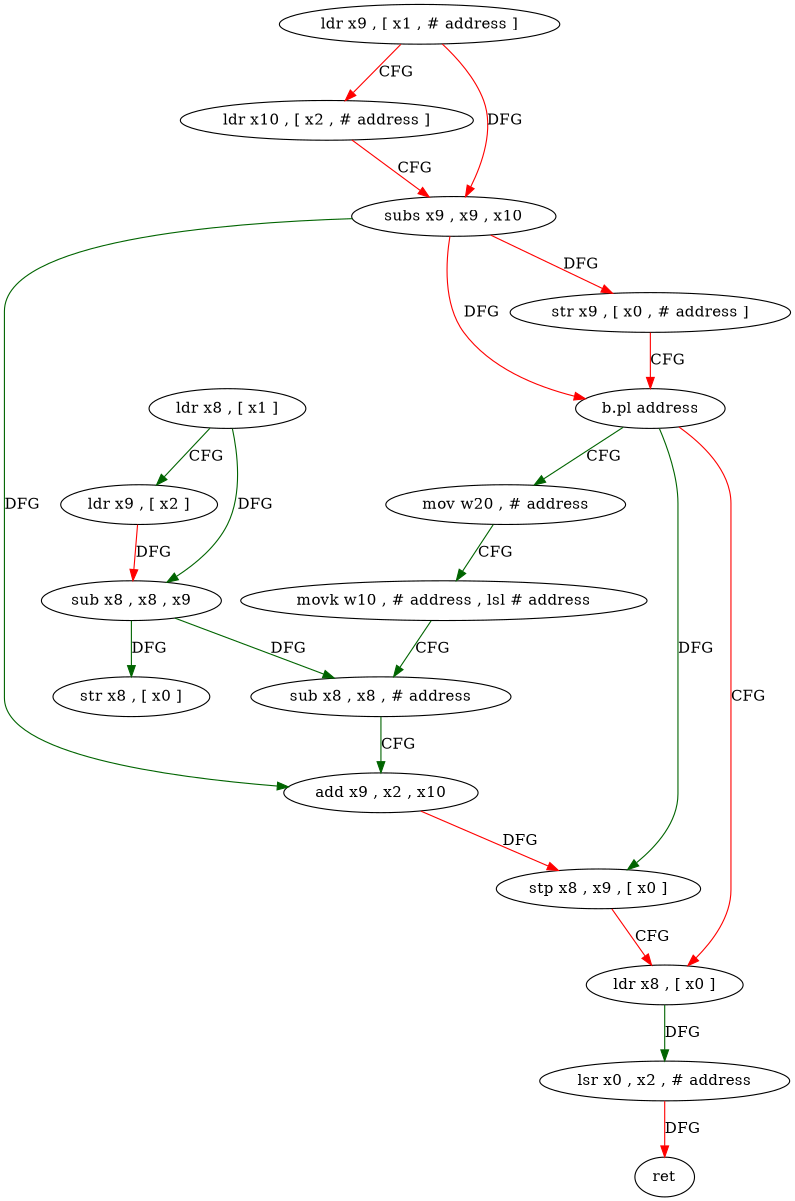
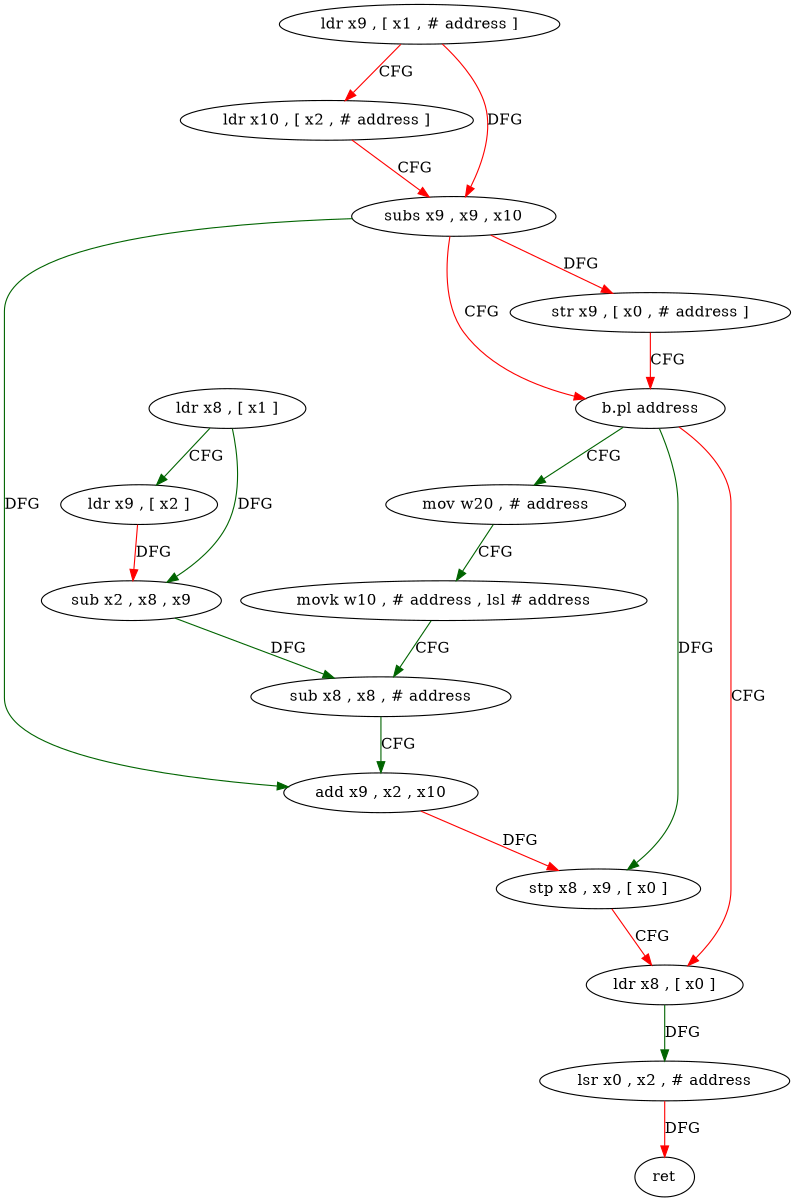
edge "subs x9 , x9 , x10" -> "b.pl address": label "DFG" -> "CFG"
node "sub x8 , x8 , x9": label "sub x8 , x8 , x9" -> "sub x2 , x8 , x9"
node "str x8 , [ x0 ]": removed
